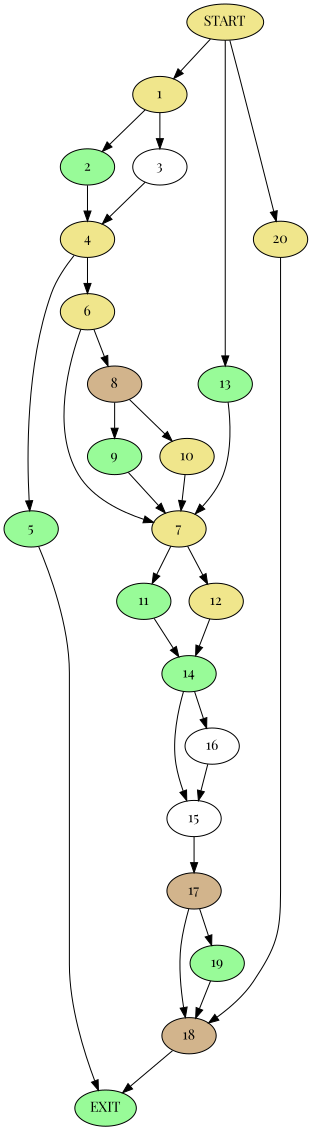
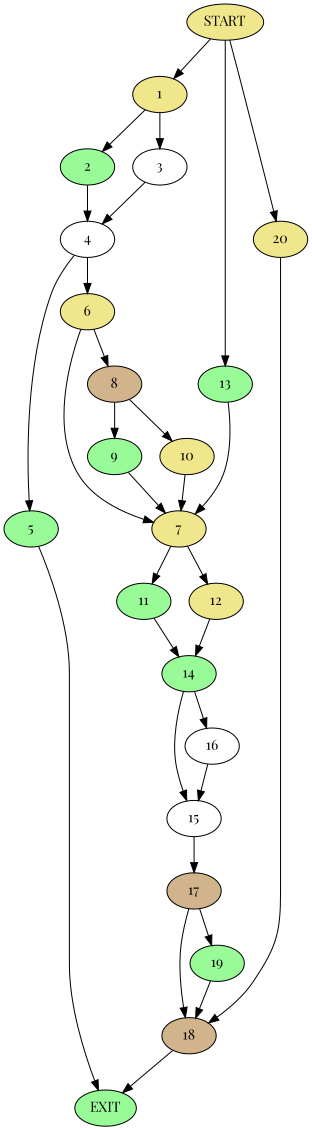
node "4": fillcolor khaki -> white
